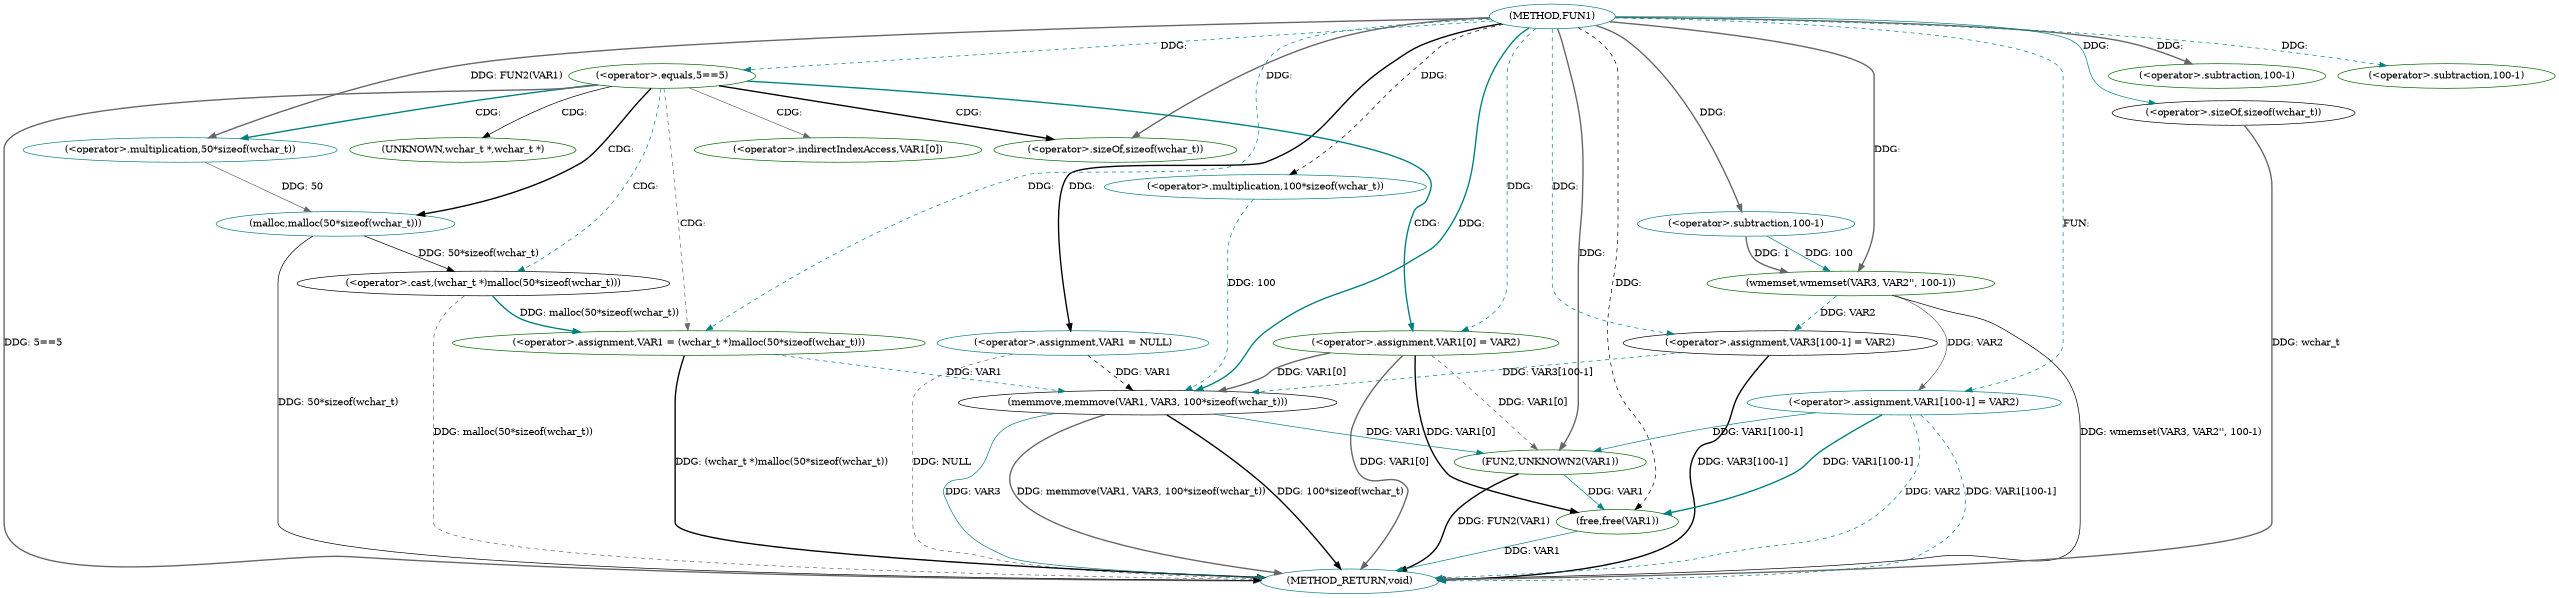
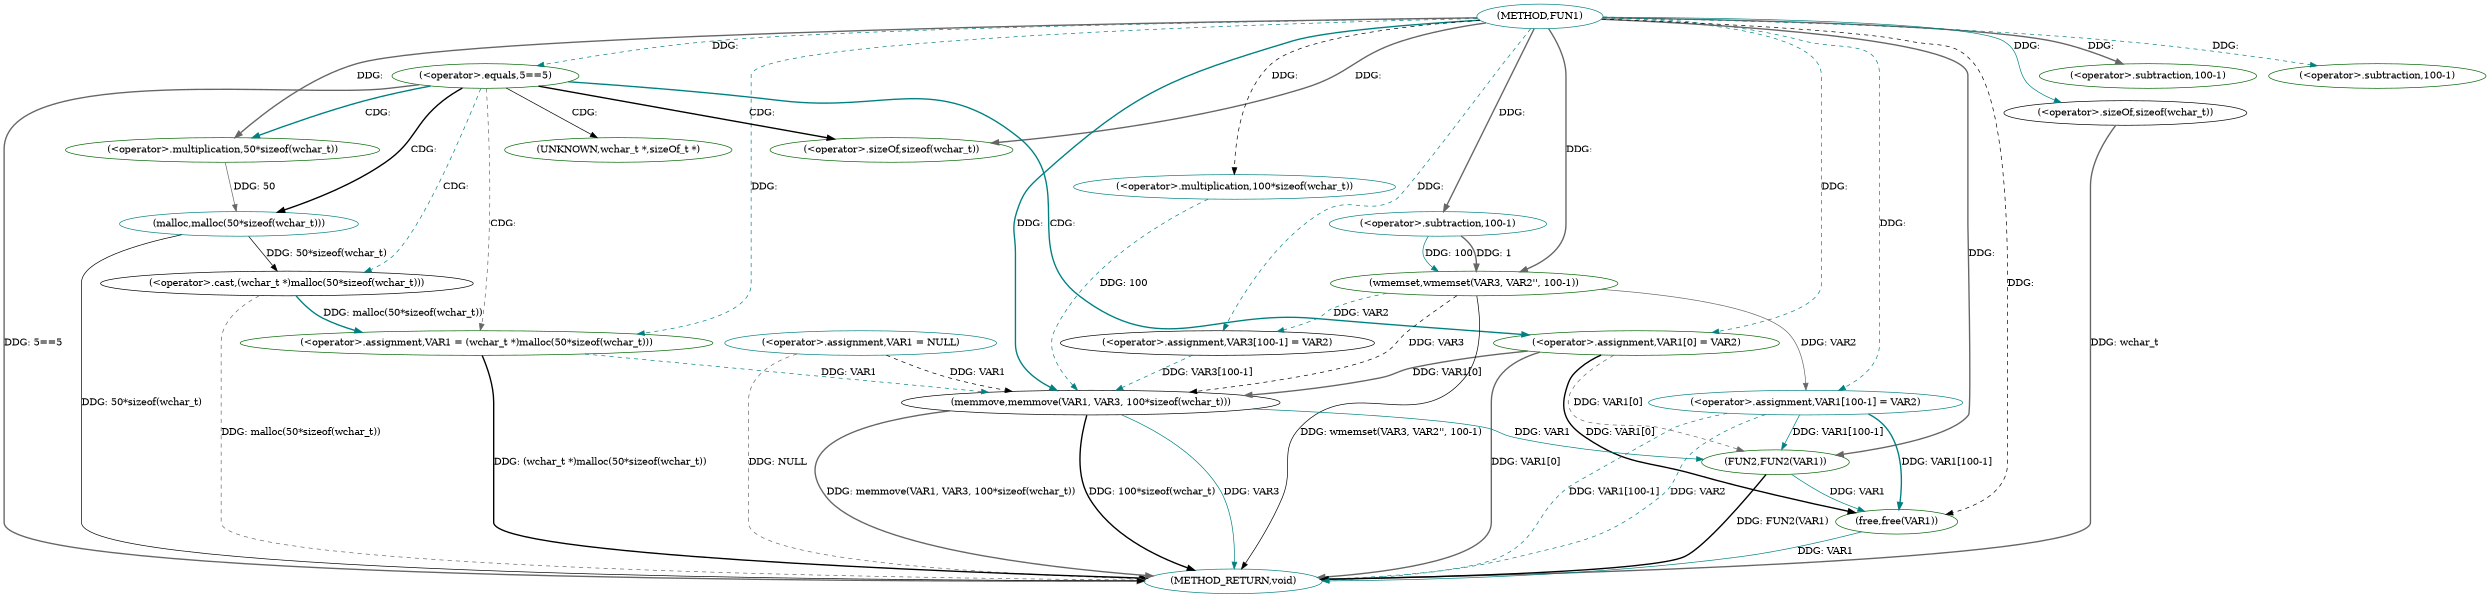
edge "(METHOD,FUN1)" -> "(<operator>.multiplication,50*sizeof(wchar_t))": label "DDG: FUN2(VAR1)" -> "DDG: "
node "(<operator>.multiplication,50*sizeof(wchar_t))": color teal -> darkgreen
node "(UNKNOWN,wchar_t *,wchar_t *)": label "(UNKNOWN,wchar_t *,wchar_t *)" -> "(UNKNOWN,wchar_t *,sizeOf_t *)"
node "(<operator>.indirectIndexAccess,VAR1[0])": removed
edge "(METHOD,FUN1)" -> "(<operator>.assignment,VAR1 = NULL)": removed, label "DDG:"
edge "(METHOD,FUN1)" -> "(<operator>.assignment,VAR1[100-1] = VAR2)": label "FUN: " -> "DDG: "
edge "(wmemset,wmemset(VAR3, VAR2'', 100-1))" -> "(memmove,memmove(VAR1, VAR3, 100*sizeof(wchar_t)))": added, label "DDG: VAR3"
node "(FUN2,UNKNOWN2(VAR1))": label "(FUN2,UNKNOWN2(VAR1))" -> "(FUN2,FUN2(VAR1))"
edge "(<operator>.assignment,VAR3[100-1] = VAR2)" -> "(METHOD_RETURN,void)": removed, label "DDG: VAR3[100-1]"
